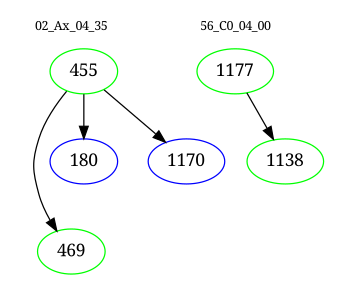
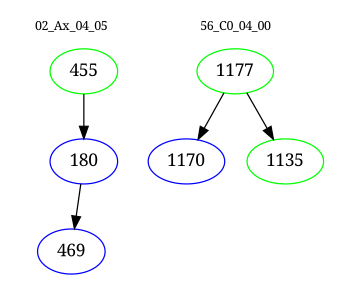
cluster "02_Ax_04_35": label "02_Ax_04_35" -> "02_Ax_04_05"
edge "455" -> "1170": now "1177" -> "1170"
edge "455" -> "469": now "180" -> "469"
node "1138": label "1138" -> "1135"
node "469": color green -> blue
